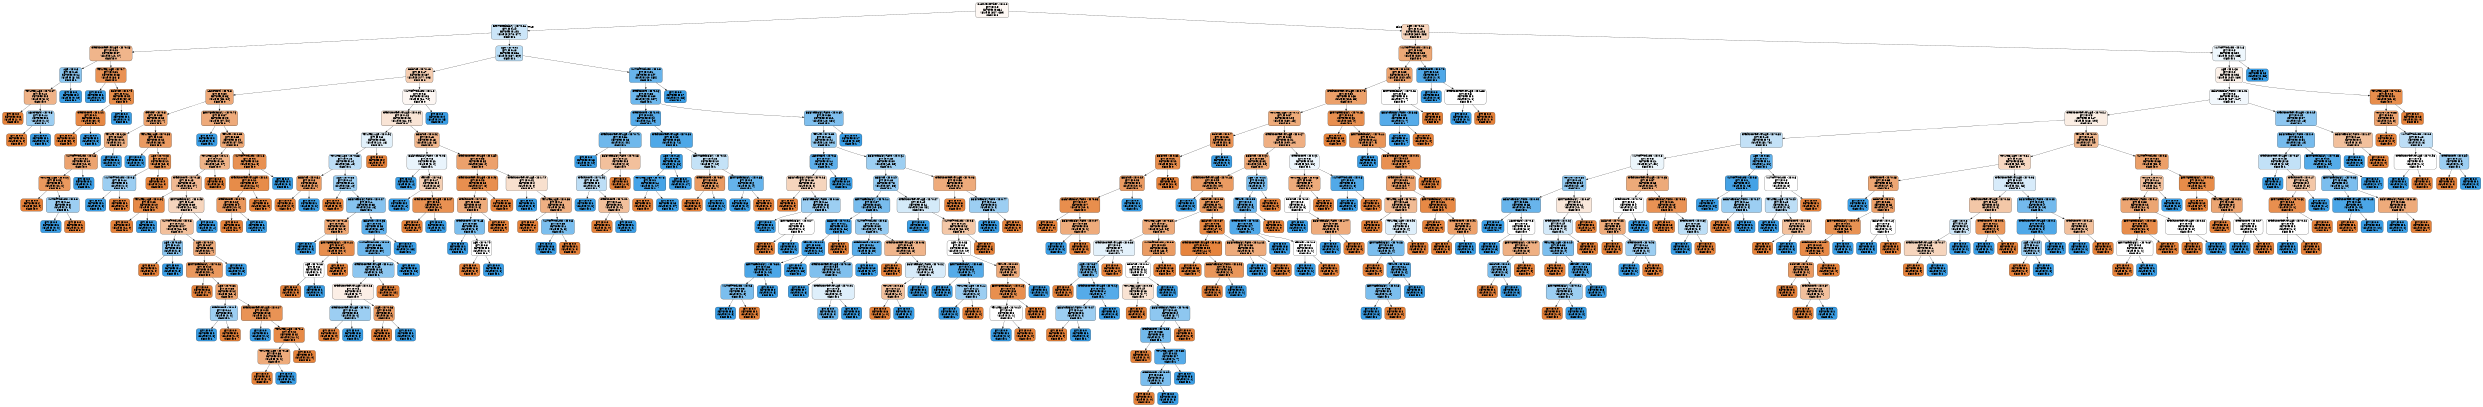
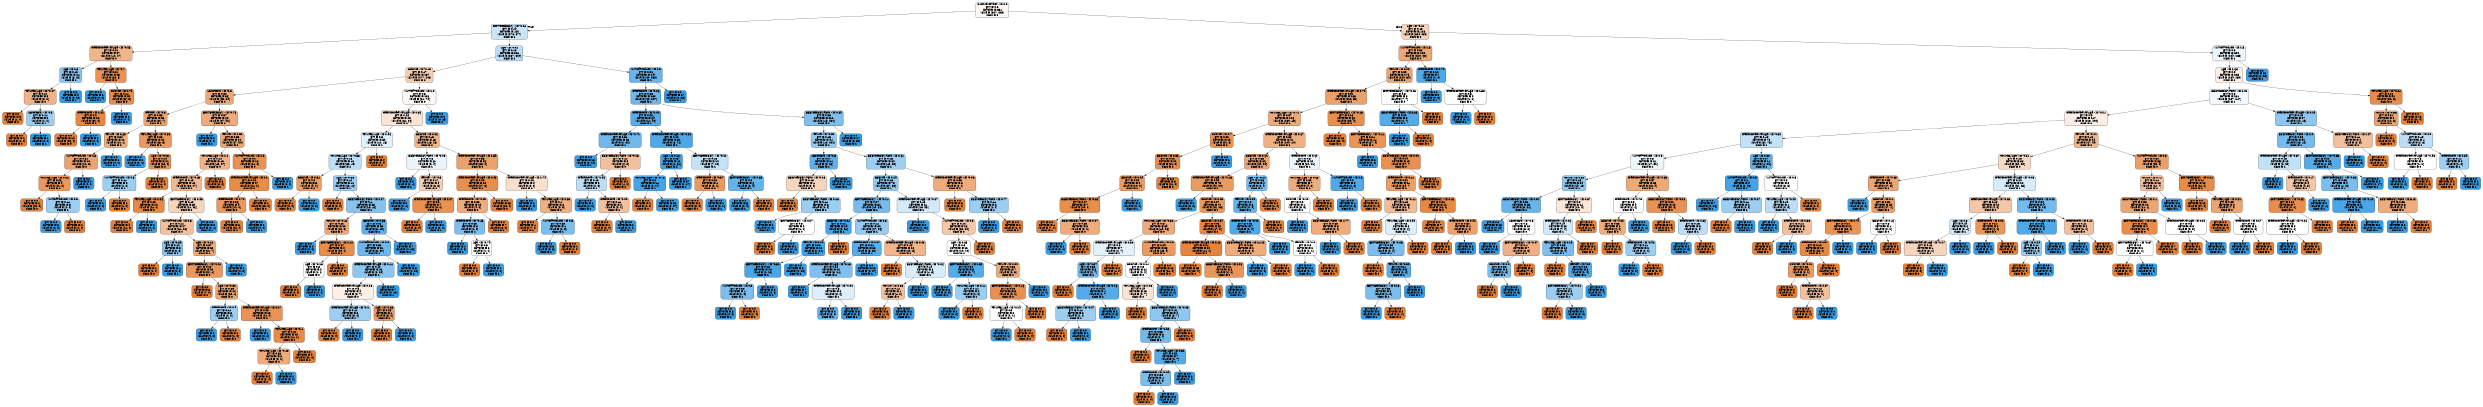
node "gini = 0.0 samples = 7 value = [0, 12] class = 1": fillcolor #e58139 -> #399de5
